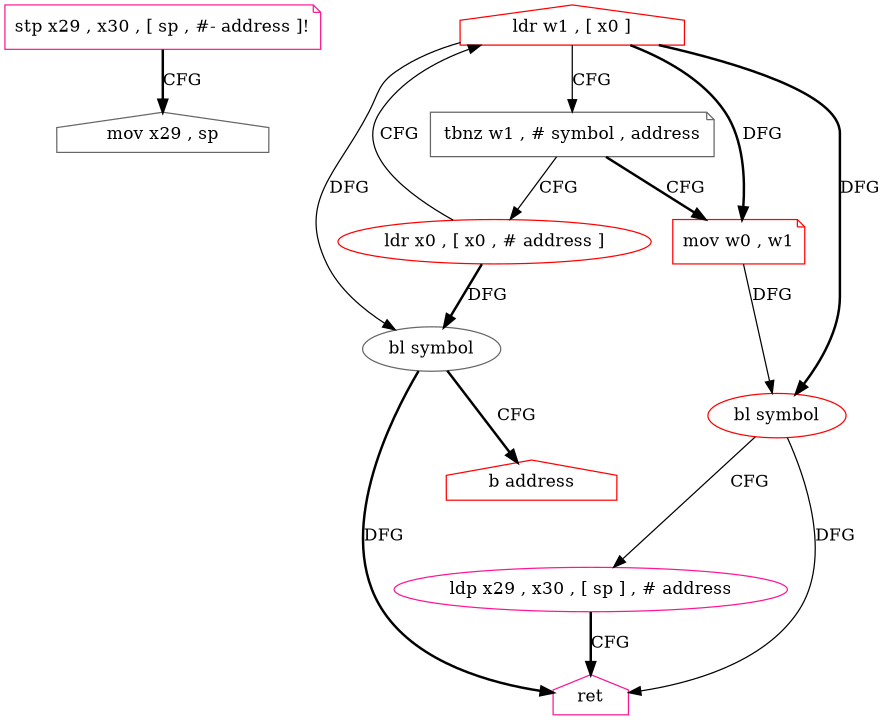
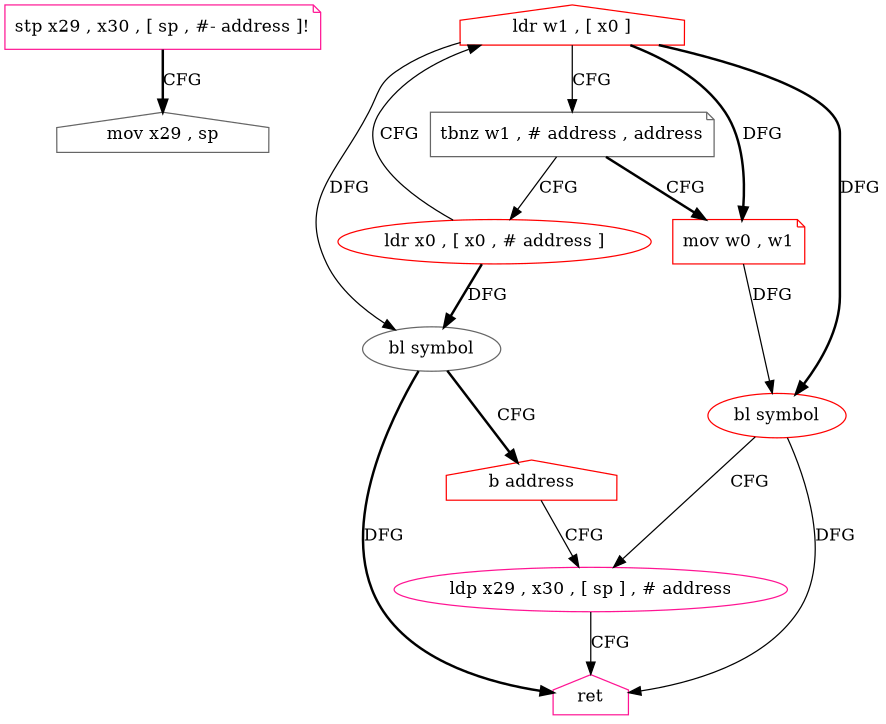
node "tbnz w1 , # symbol , address": label "tbnz w1 , # symbol , address" -> "tbnz w1 , # address , address"
edge "b address" -> "ldp x29 , x30 , [ sp ] , # address": added, label "CFG"
edge "ldp x29 , x30 , [ sp ] , # address" -> "ret": style bold -> solid
